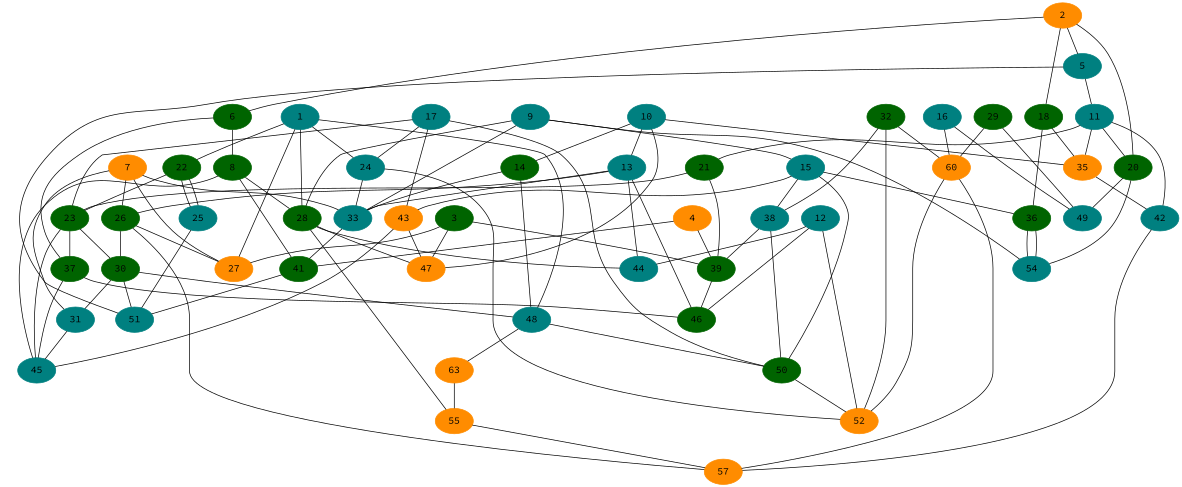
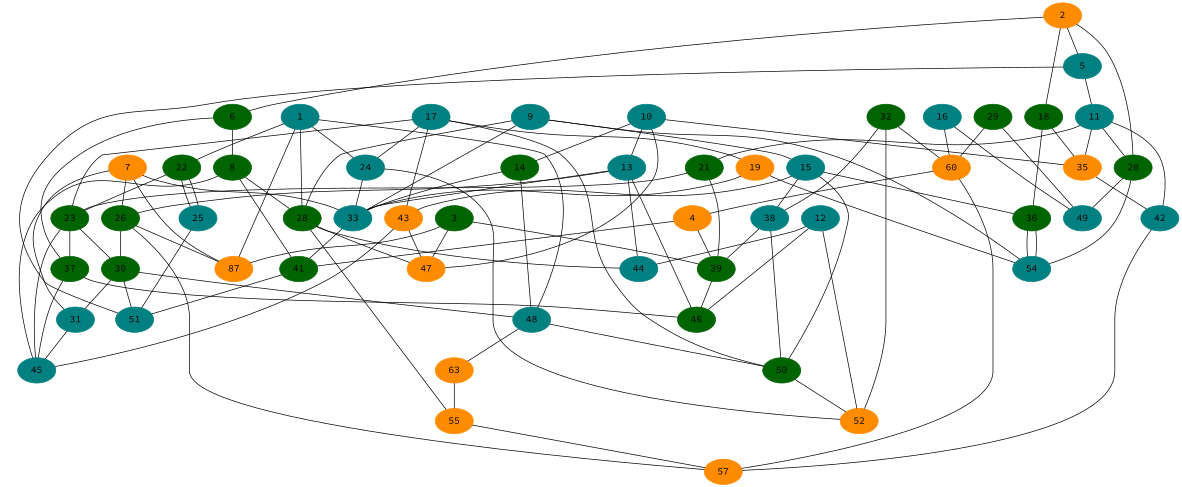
node "19": added
node "27": label "27" -> "87"
edge "60" -- "52": now "60" -- "4"
